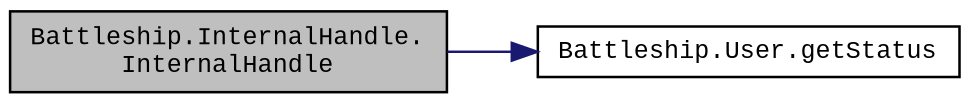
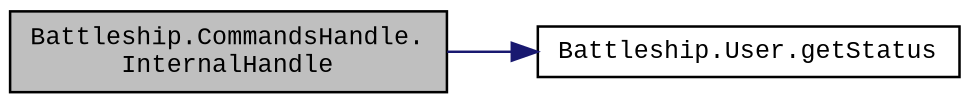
node "Battleship.InternalHandle. InternalHandle": label "Battleship.InternalHandle. InternalHandle" -> "Battleship.CommandsHandle. InternalHandle"
